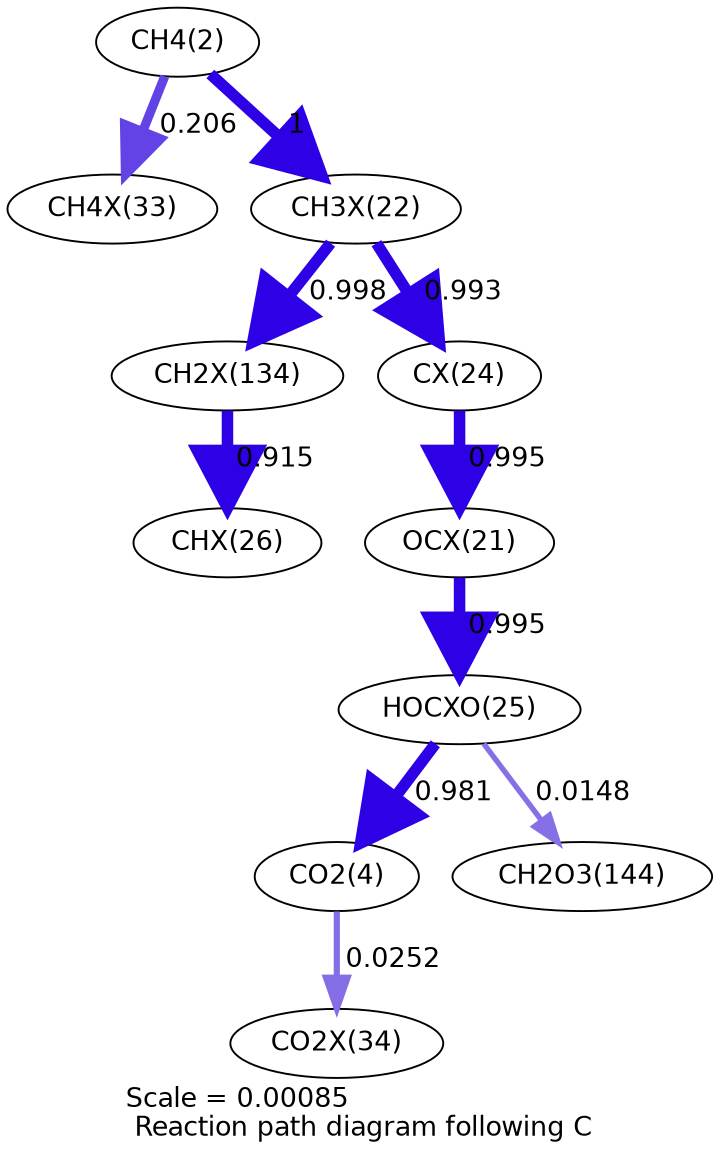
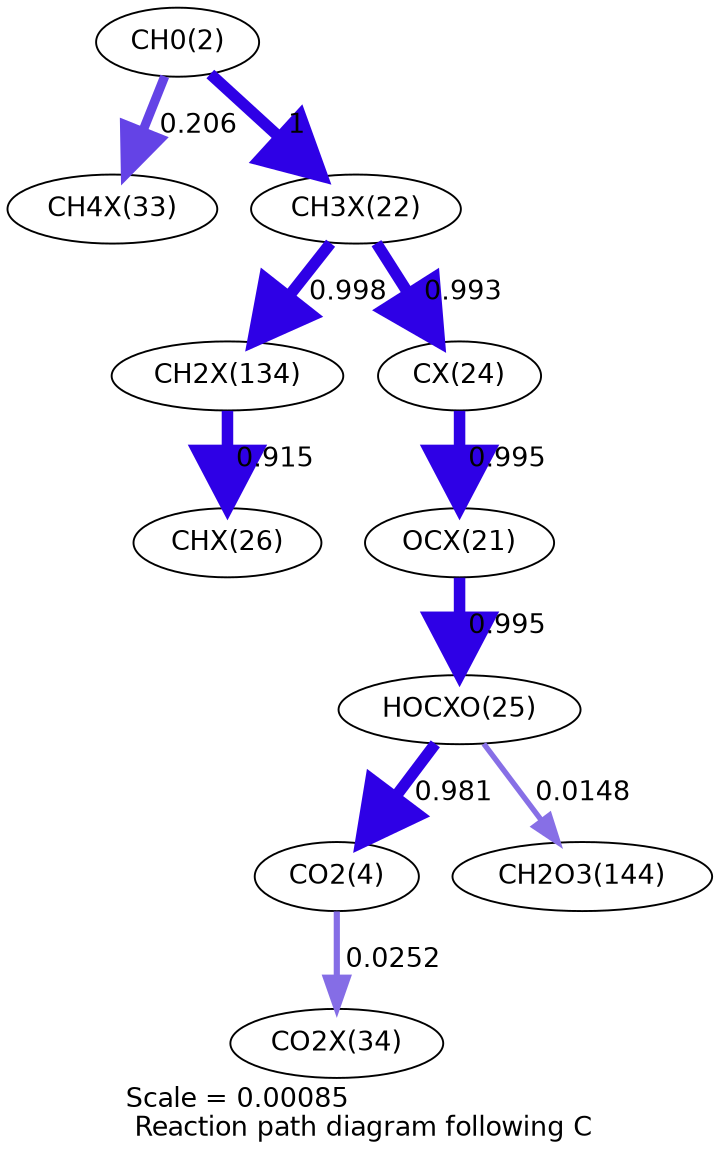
node "CH4(2)": label "CH4(2)" -> "CH0(2)"
